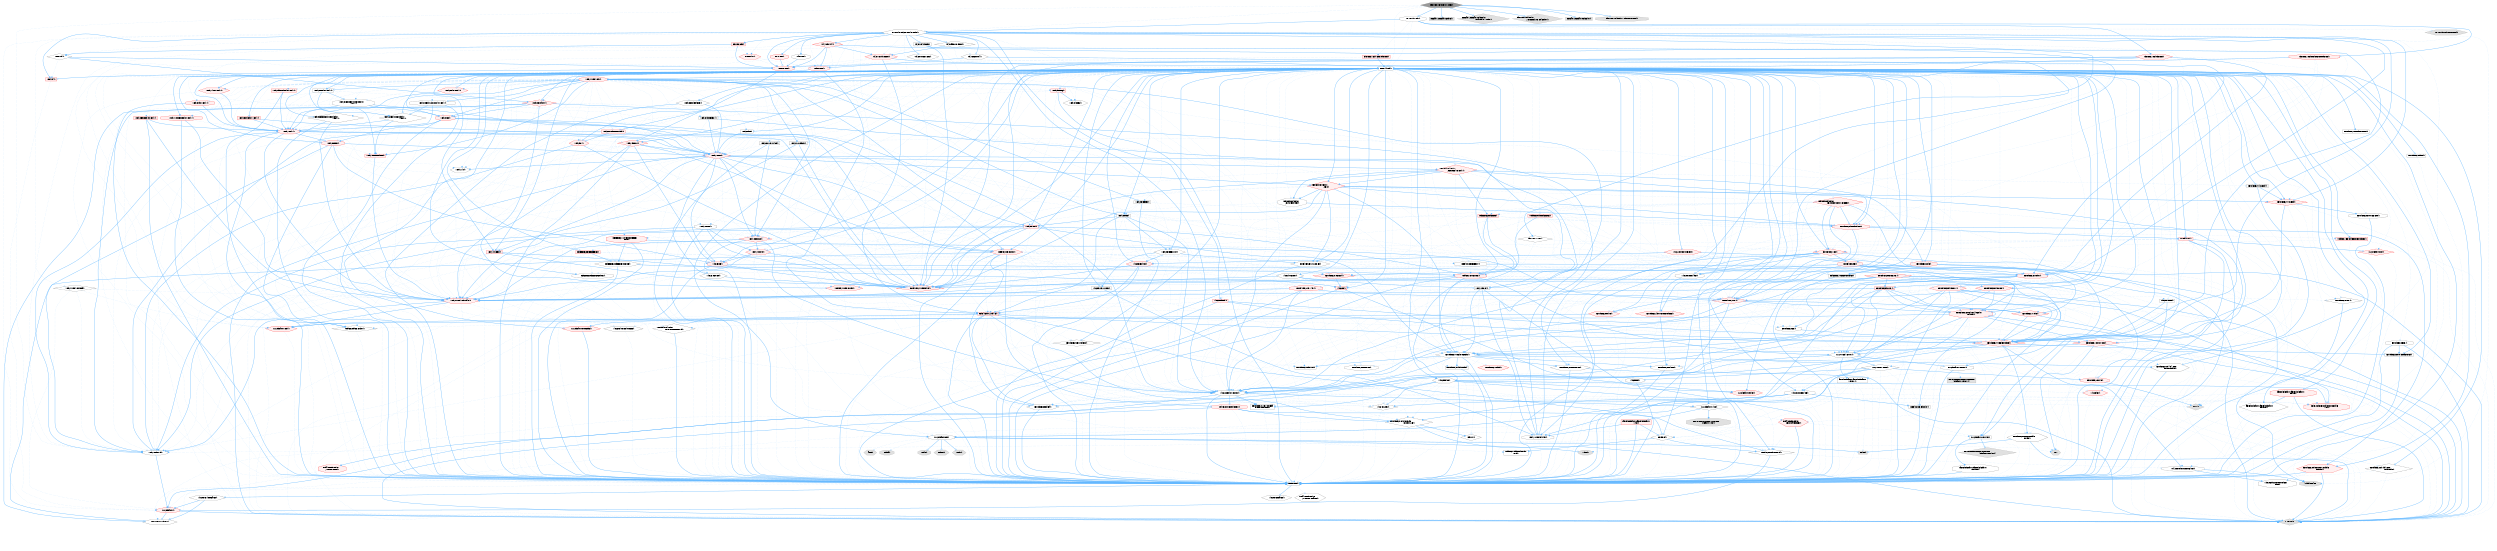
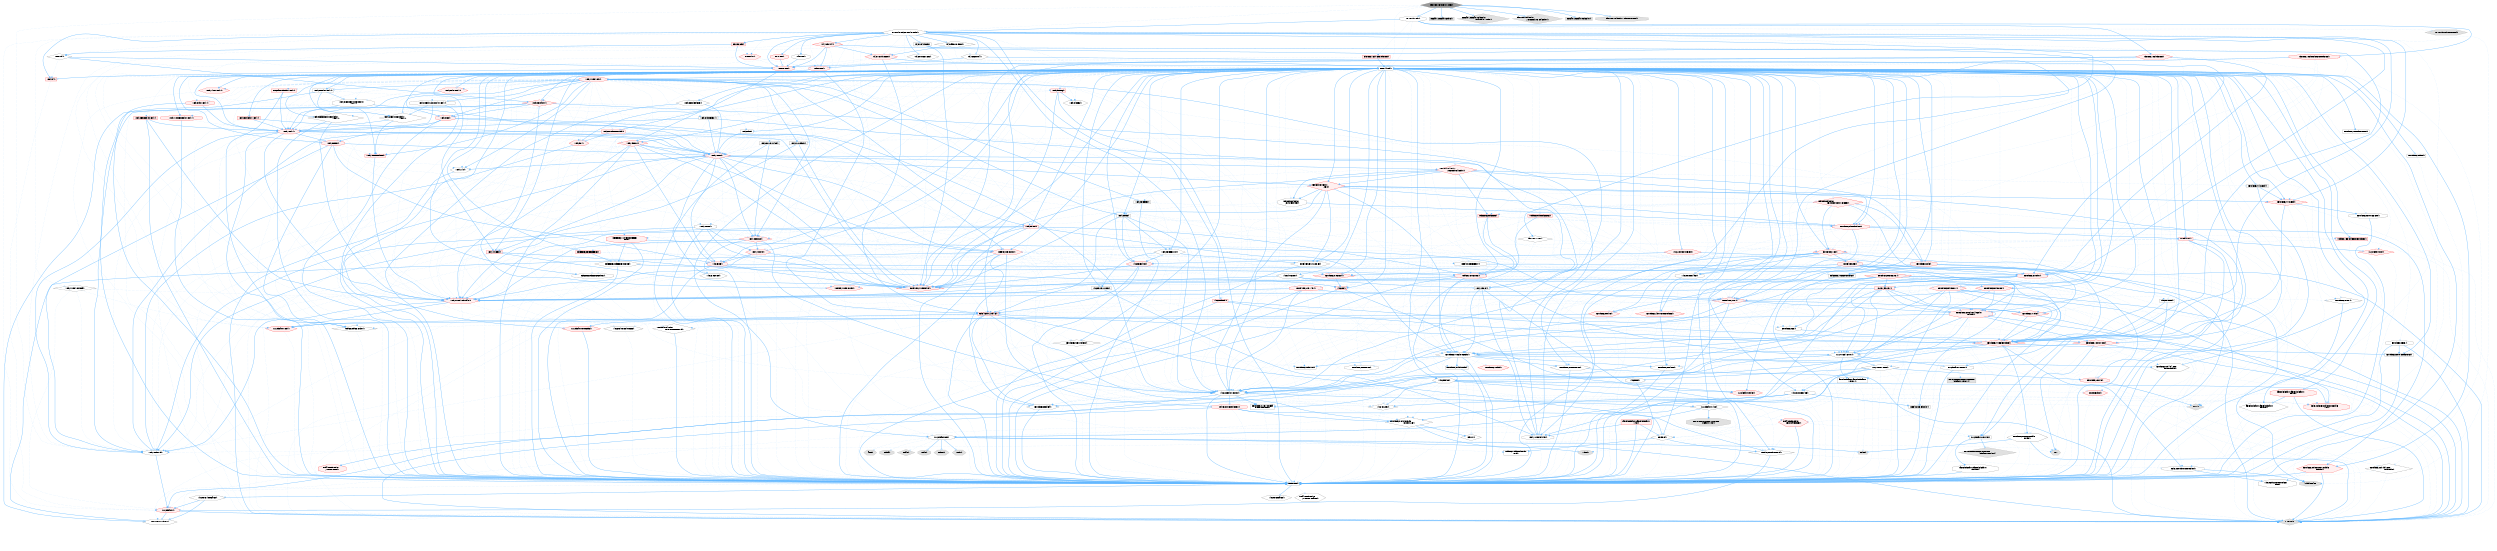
edge "Changes/MeshChange.h" -> "CoreMinimal.h": style bold -> dotted
edge "CoreMinimal.h" -> "Templates/IsTriviallyCopy Assignable.h": style bold -> dotted
node "Math/ClipProjectionMatrix.h": label "Math/ClipProjectionMatrix.h" -> "Exec/ClipProjectionMatrix.h"
edge "Math/QuatRotationTranslation Matrix.h" -> "Math/Quat.h": style bold -> dotted
edge "Math/MirrorMatrix.h" -> "Math/Matrix.h": now "Math/OrientedBox.h" -> "Math/Matrix.h"
edge "Math/UnrealMath.h" -> "Math/Axis.h": style dotted -> bold
node "Internationalization /PerspectiveMatrix.h": label "Internationalization /PerspectiveMatrix.h" -> "Internationalization /Internationalization.h"
edge "Math/Quat.h" -> "Containers/UnrealString.h": style bold -> dotted
edge "CoreMinimal.h" -> "Misc/AssertionMacros.h": style dotted -> bold
edge "CoreMinimal.h" -> "Templates/TypeHash.h": added
edge "Math/Float16.h" -> "Serialization/Archive.h": style dotted -> bold
edge "Internationalization /TextLocalizationManager.h" -> "Templates/SharedPointer.h": now "Internationalization /TextLocalizationManager.h" -> "Templates/Tuple.h"
edge "Math/Range.h" -> "Math/Box2D.h": now "Math/Range.h" -> "Misc/DateTime.h"
edge "Math/Box.h" -> "Containers/UnrealString.h": style bold -> dotted
edge "Internationalization /TextLocalizationManager.h" -> "Containers/Array.h": style bold -> dotted
edge "Math/InverseRotationMatrix.h" -> "Math/UnrealMathUtility.h": removed
edge "Misc/ByteSwap.h" -> "Containers/UnrealString.h": now "Math/Vector4.h" -> "Containers/UnrealString.h"
node "Containers/BitArray.h": label "Containers/BitArray.h" -> "IsArray/BitArray.h"
node "Misc/Char.h": label "Misc/Char.h" -> "Reverse/Char.h"
node "stdlib.h": added
node "Util/IsContiguousContainer.h": label "Util/IsContiguousContainer.h" -> "Traits/IsContiguousContainer.h"
edge "Math/Axis.h" -> "CoreTypes.h": style dotted -> bold
edge "Math/RotationMatrix.h" -> "CoreTypes.h": style dotted -> bold
